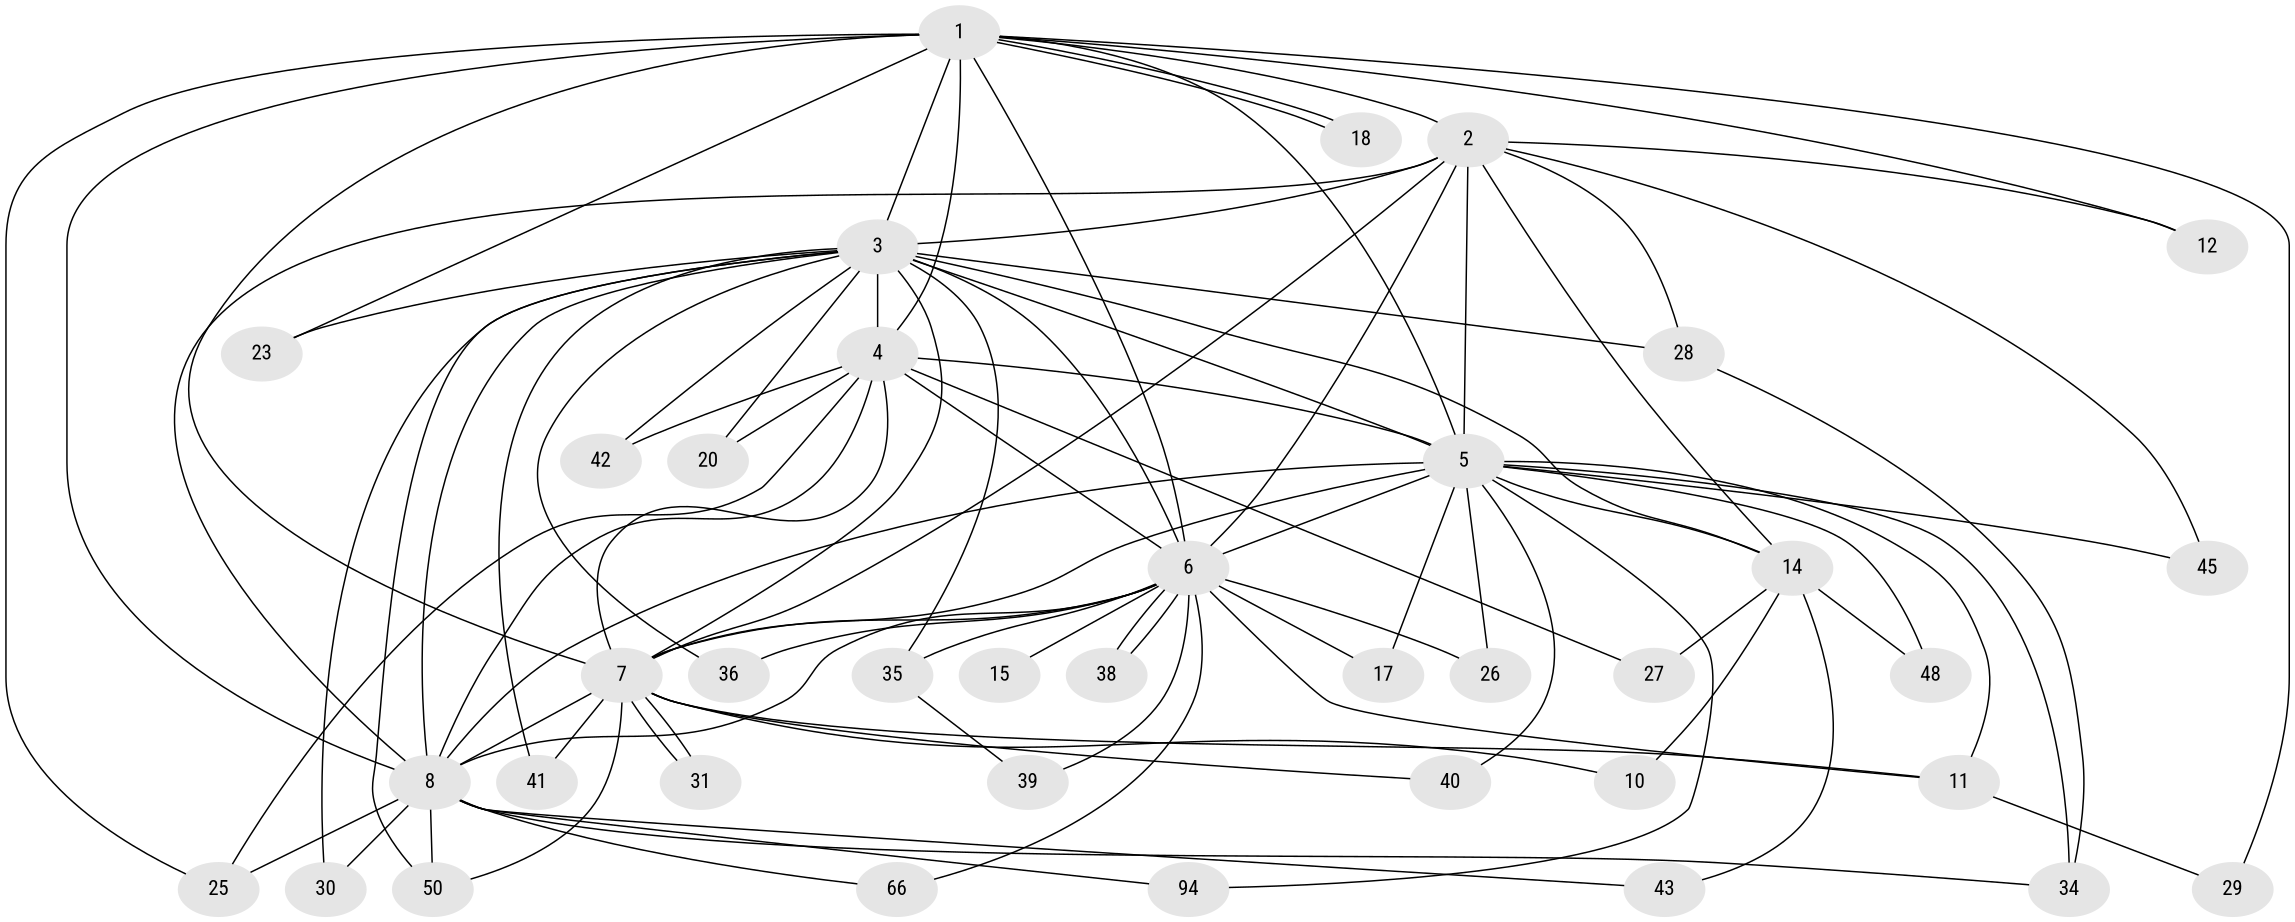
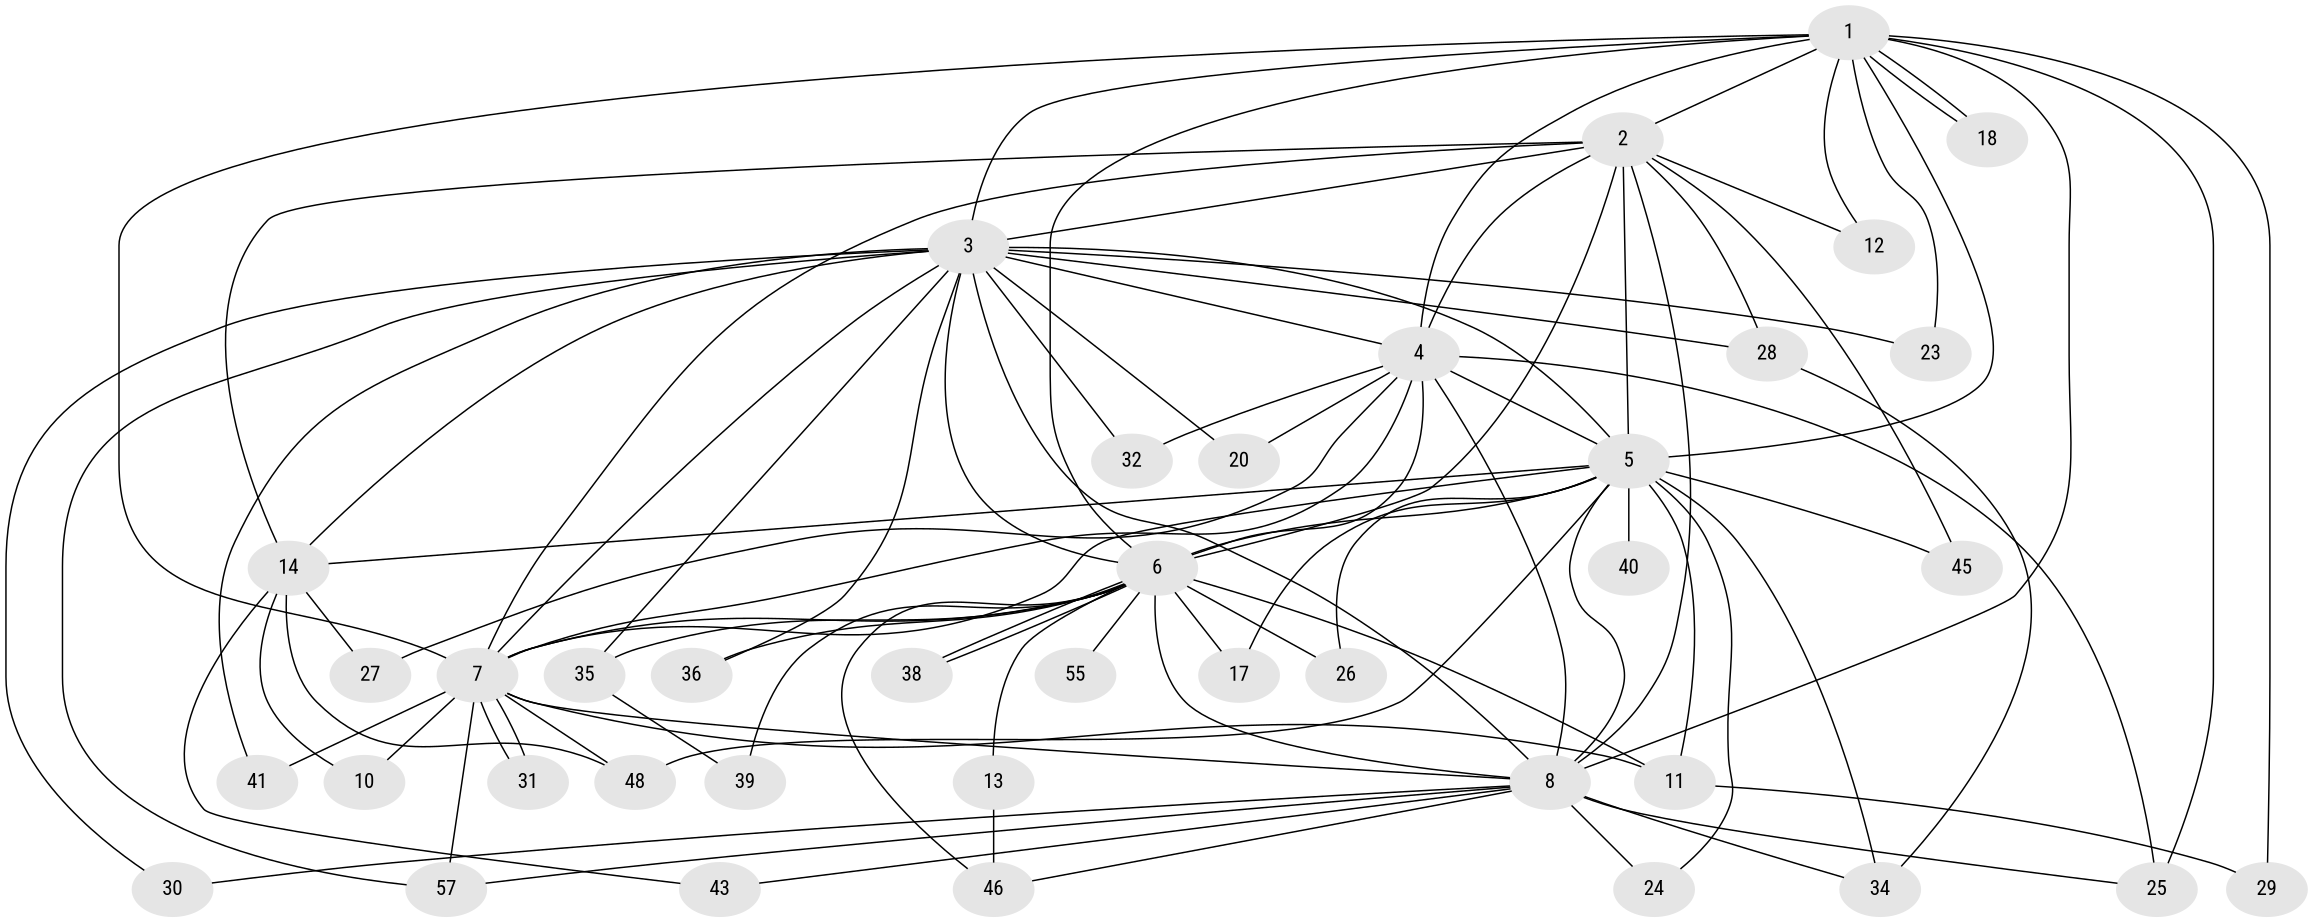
edge "2" -- "4": added
node "42": label "42" -> "32"
node "15": label "15" -> "55"
edge "7" -- "40": now "7" -- "48"
node "13": added
node "50": label "50" -> "57"
node "66": label "66" -> "46"
node "94": label "94" -> "24"
